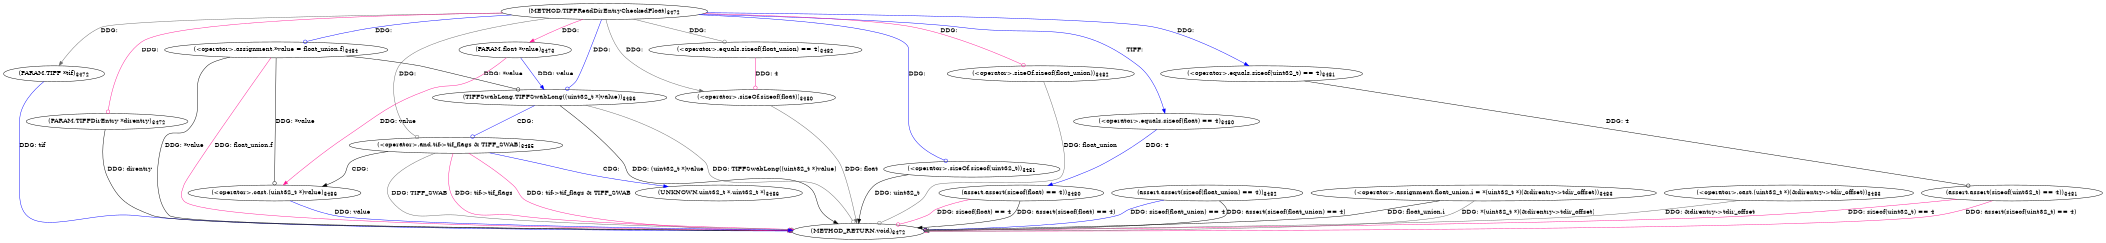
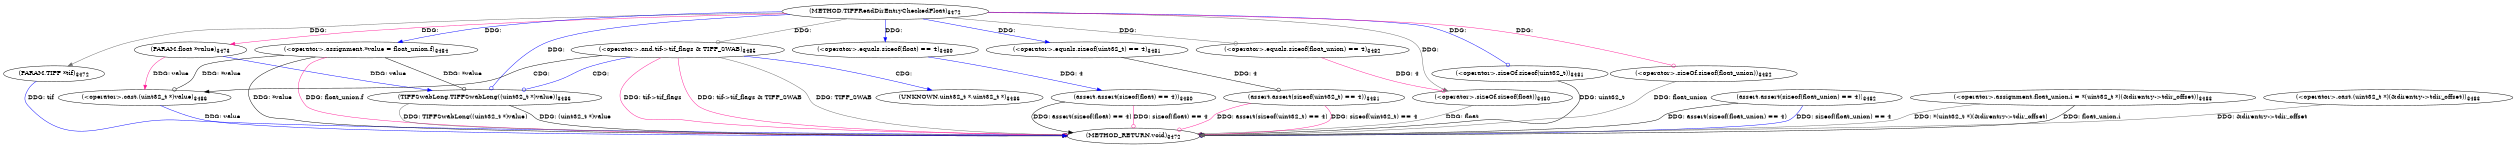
edge "(METHOD,TIFFReadDirEntryCheckedFloat)" -> "(<operator>.assignment,*value = float_union.f)": arrowhead odot -> normal
edge "(METHOD,TIFFReadDirEntryCheckedFloat)" -> "(<operator>.equals,sizeof(float) == 4)": label "TIFF: " -> "DDG: "
node "(PARAM,TIFFDirEntry *direntry)": removed
edge "(TIFFSwabLong,TIFFSwabLong((uint32_t *)value))" -> "(<operator>.and,tif->tif_flags & TIFF_SWAB)": reversed
